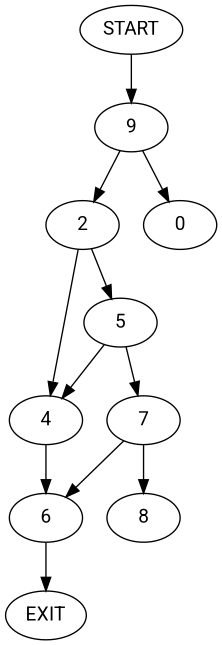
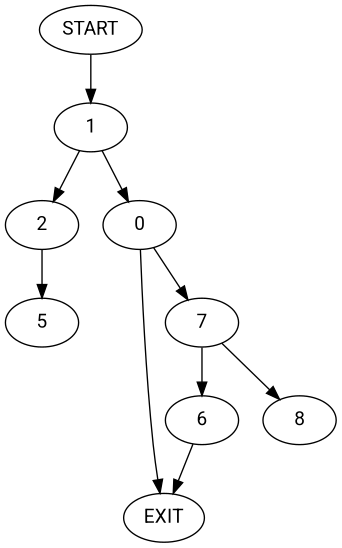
node "9": label "9" -> "1"
edge "5" -> "7": now "0" -> "7"
edge "0" -> "EXIT": added
node "4": removed
